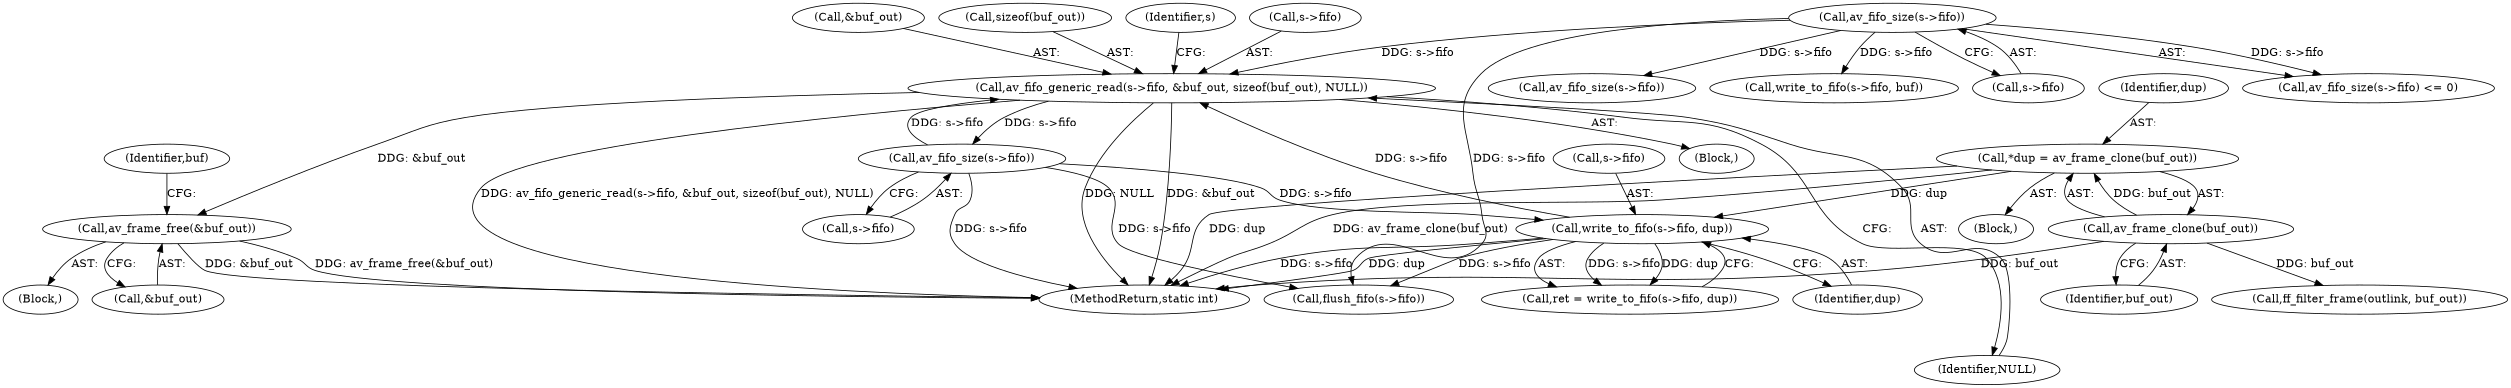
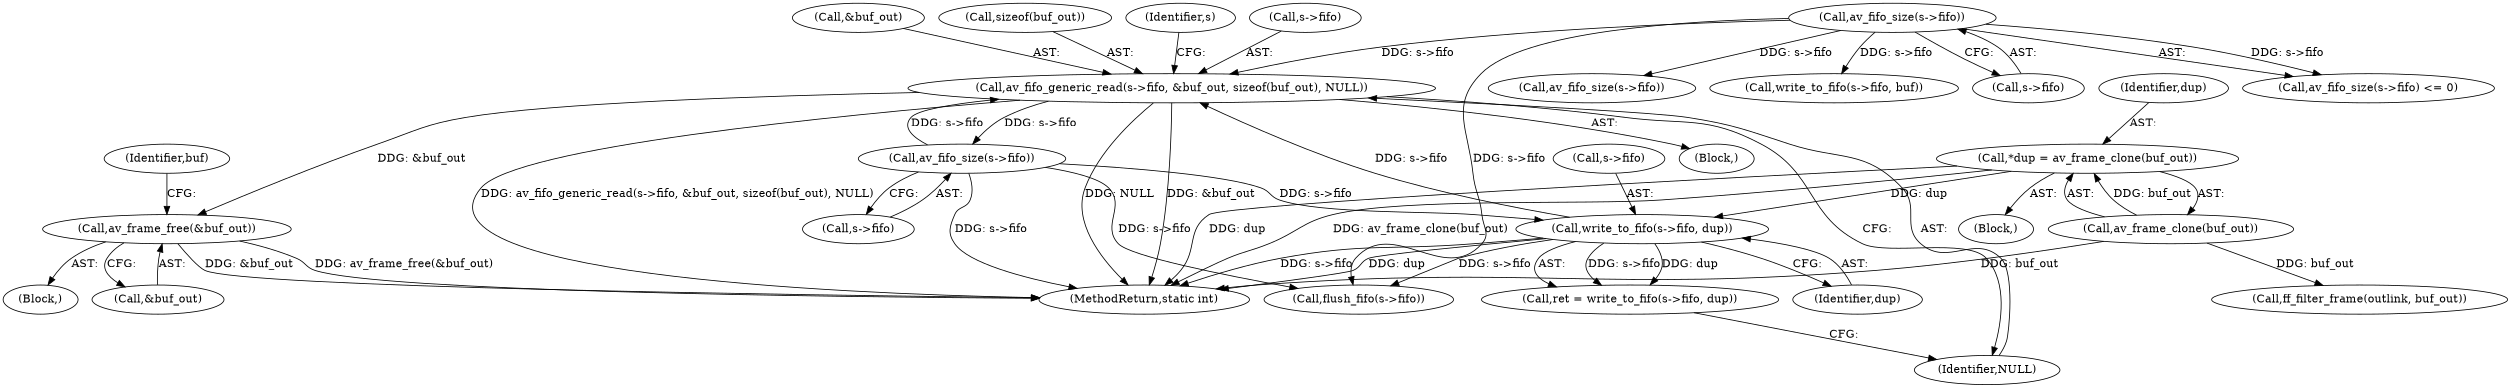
edge "(Call,ret = write_to_fifo(s->fifo, dup))" -> "(Call,write_to_fifo(s->fifo, dup))": now "(Call,ret = write_to_fifo(s->fifo, dup))" -> "(Identifier,NULL)"
node "(Identifier,buf_out)": removed
